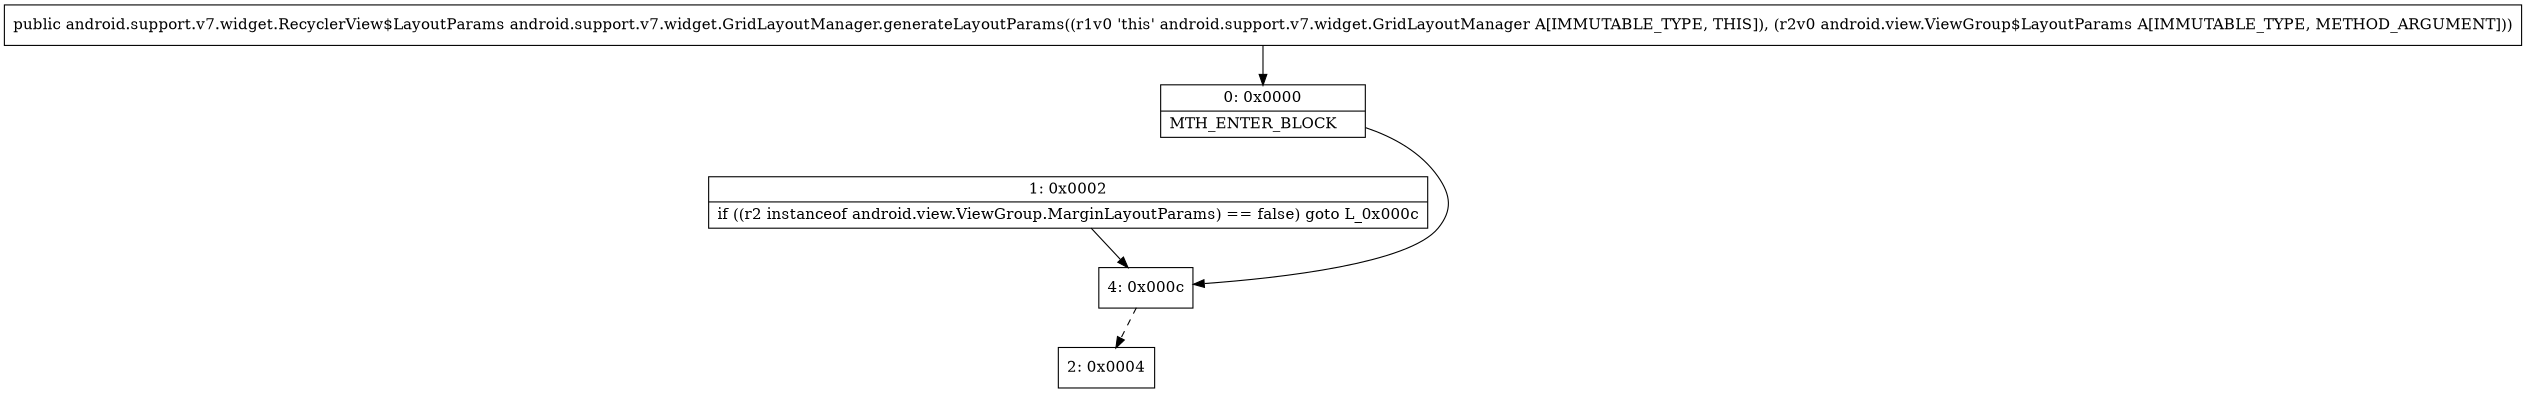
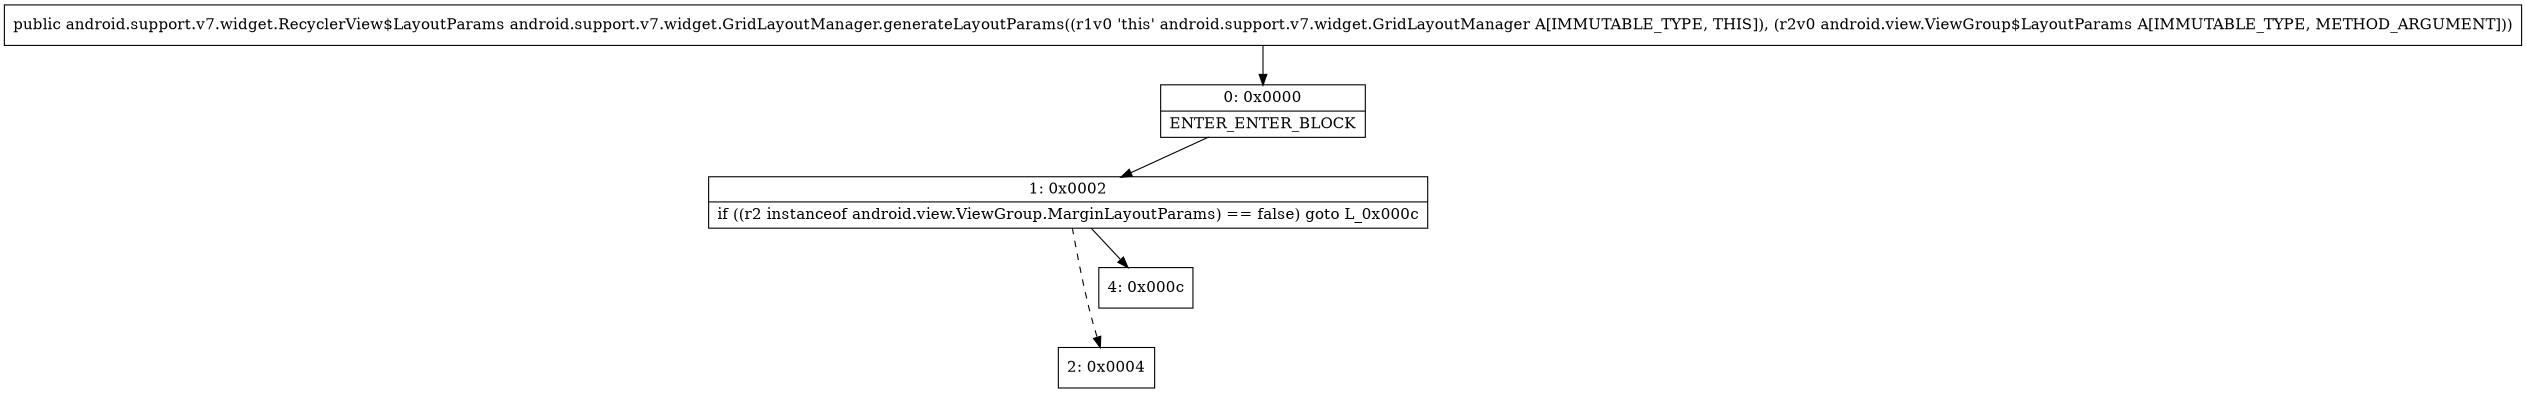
node "0: 0x0000": text "MTH_ENTER_BLOCK" -> "ENTER_ENTER_BLOCK"
edge "0: 0x0000" -> "4: 0x000c": now "0: 0x0000" -> "1: 0x0002"
edge "4: 0x000c" -> "2: 0x0004": now "1: 0x0002" -> "2: 0x0004"
